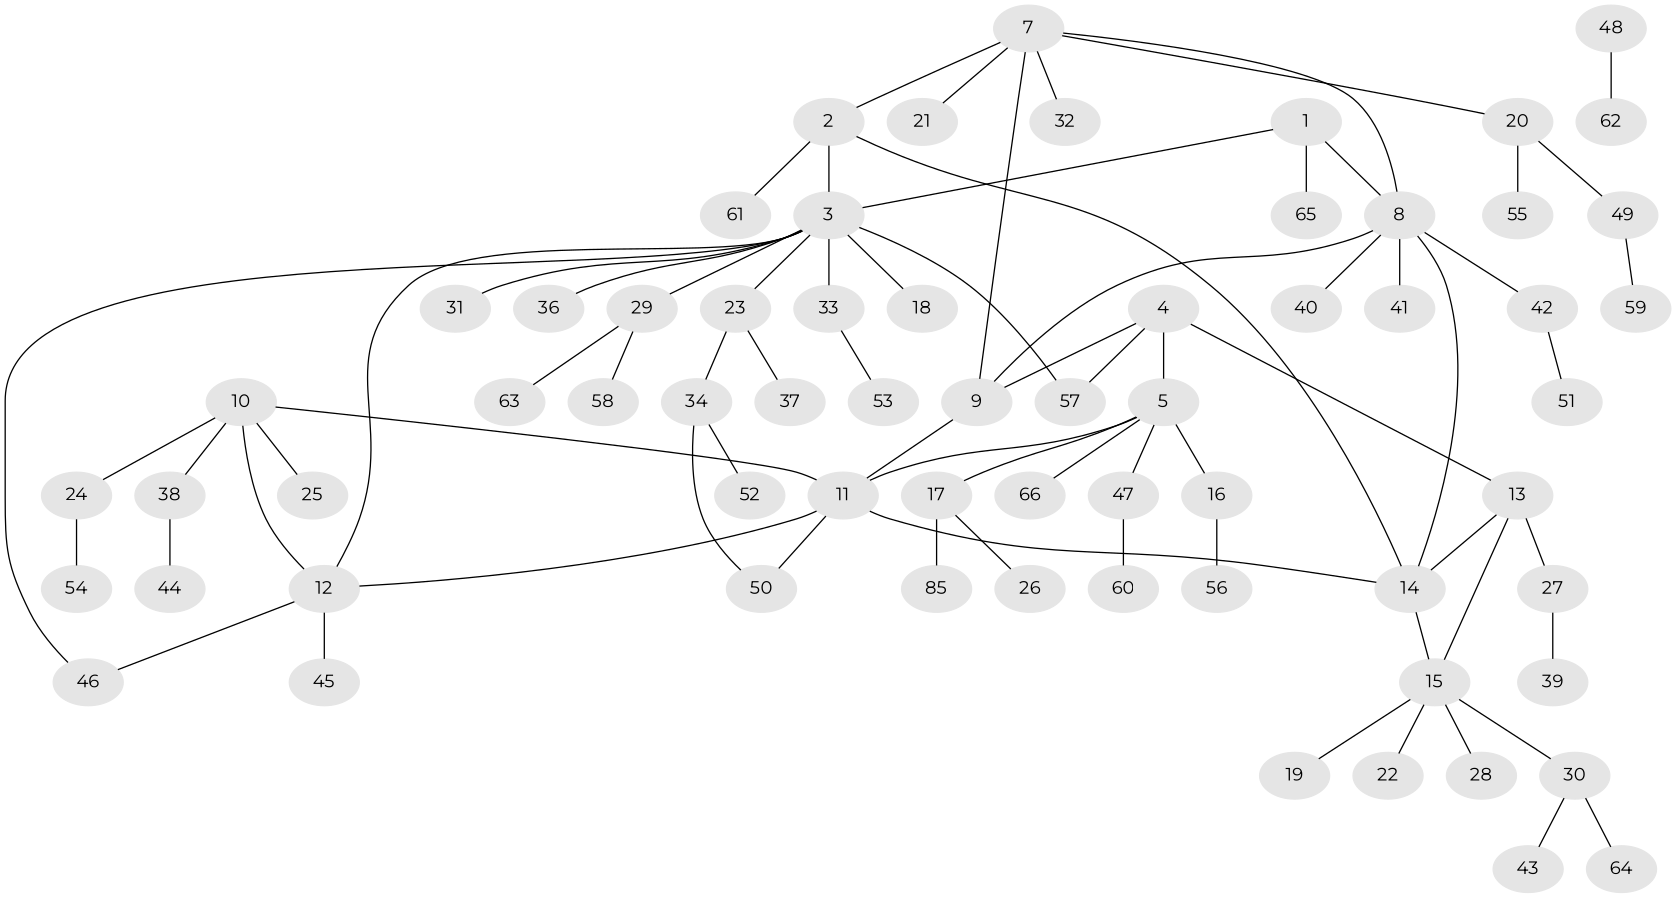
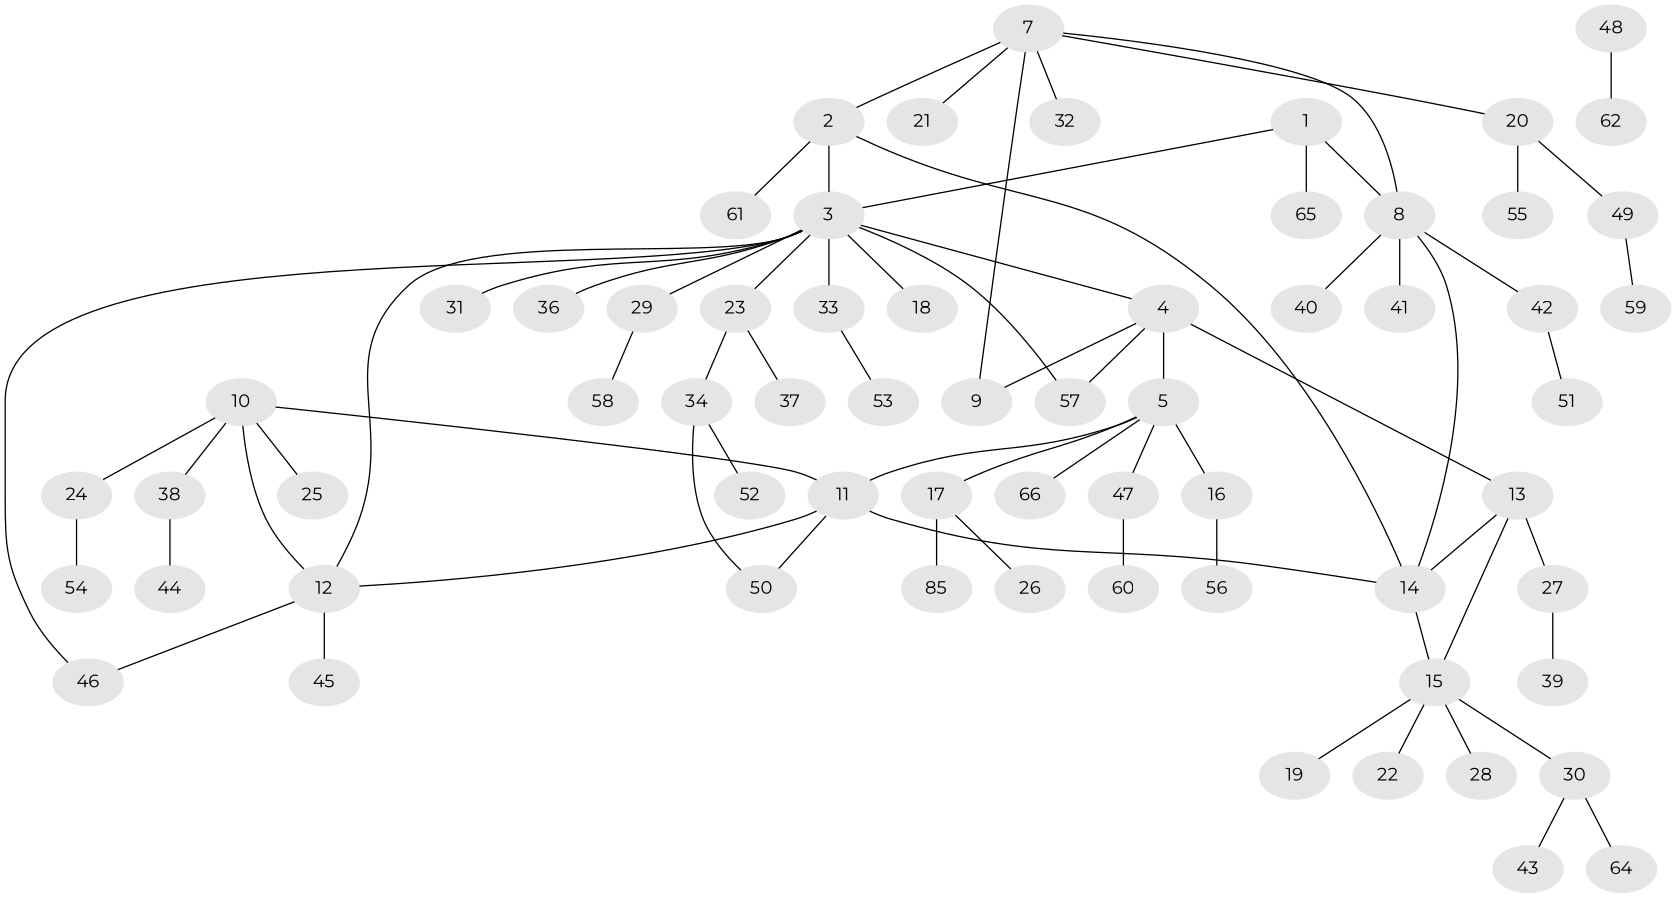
edge "3" -- "4": added
edge "8" -- "9": removed
node "63": removed
edge "9" -- "11": removed
